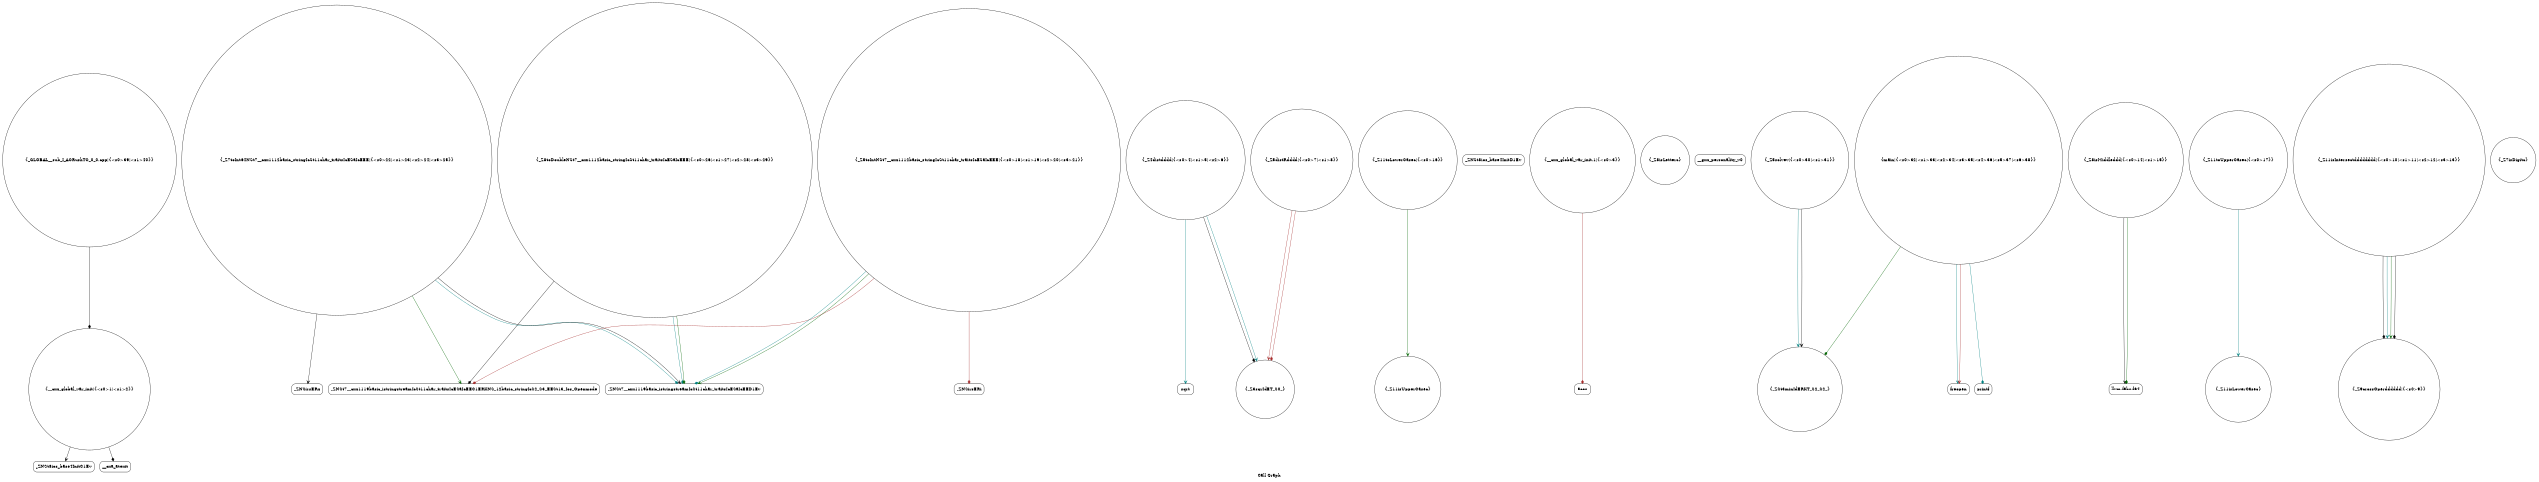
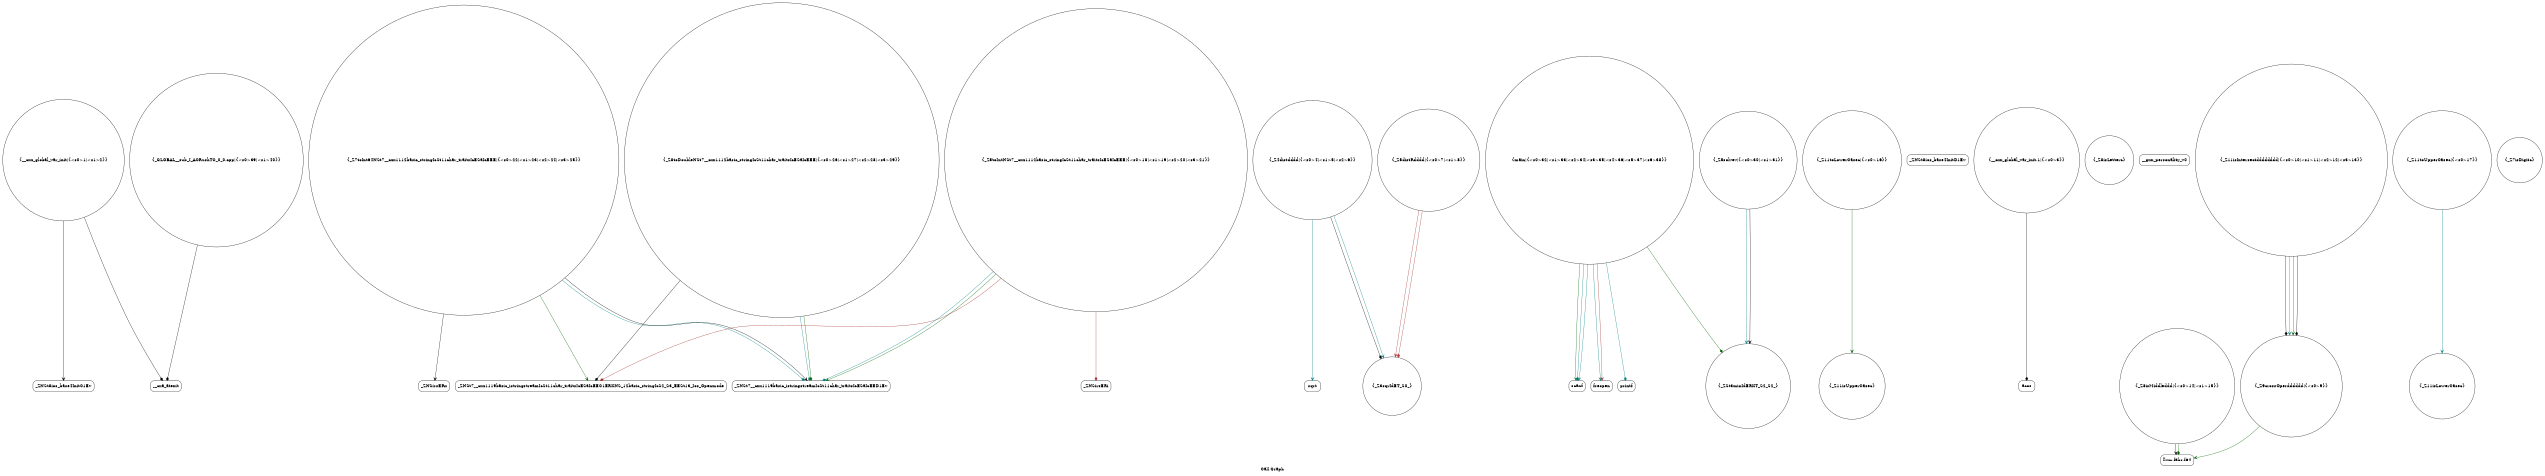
edge "{_GLOBAL__sub_I_ACRushTC_0_0.cpp|{<s0>39|<s1>40}}" -> "{__cxx_global_var_init|{<s0>1|<s1>2}}": now "{_GLOBAL__sub_I_ACRushTC_0_0.cpp|{<s0>39|<s1>40}}" -> "__cxa_atexit"
edge "{__cxx_global_var_init.1|{<s0>3}}" -> "acos": color brown -> black
node "scanf": added
edge "{_Z9crossOperdddddd|{<s0>9}}" -> "llvm.fabs.f64": added
